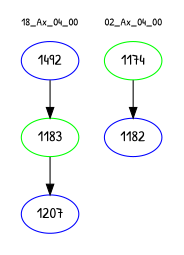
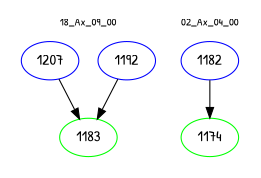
cluster "18_Ax_04_00": label "18_Ax_04_00" -> "18_Ax_09_00"
node "1492": label "1492" -> "1192"
edge "1174" -> "1182": reversed
edge "1183" -> "1207": reversed
